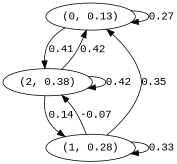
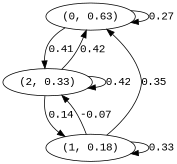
node "(0, 0.13)": label "(0, 0.13)" -> "(0, 0.63)"
node "(2, 0.38)": label "(2, 0.38)" -> "(2, 0.33)"
node "(1, 0.28)": label "(1, 0.28)" -> "(1, 0.18)"
